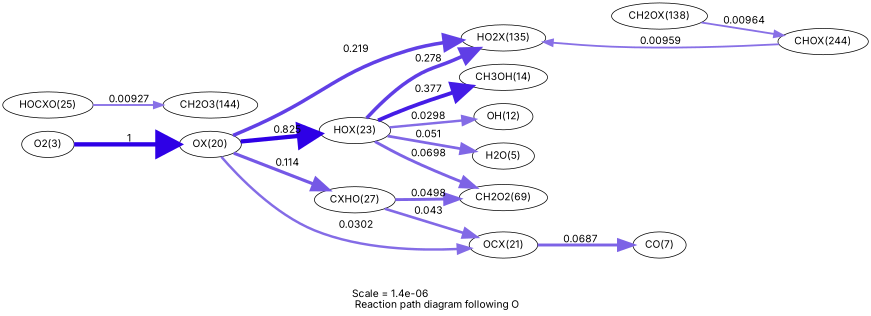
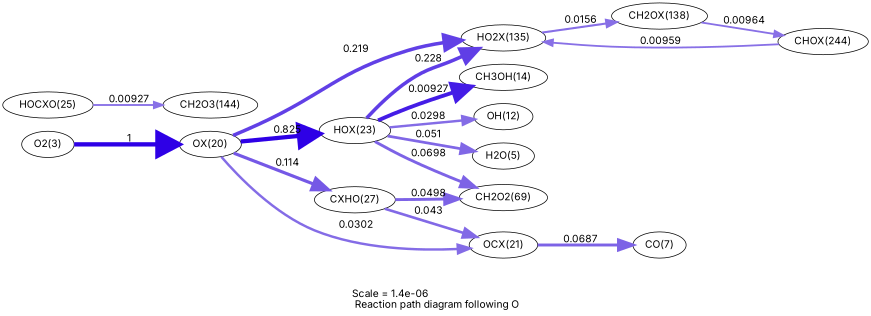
edge "HO2X(135)" -> "CH2OX(138)": added, label "0.0156"
edge "HOX(23)" -> "HO2X(135)": label " 0.278" -> " 0.228"
edge "HOX(23)" -> "CH3OH(14)": label " 0.377" -> " 0.00927"
